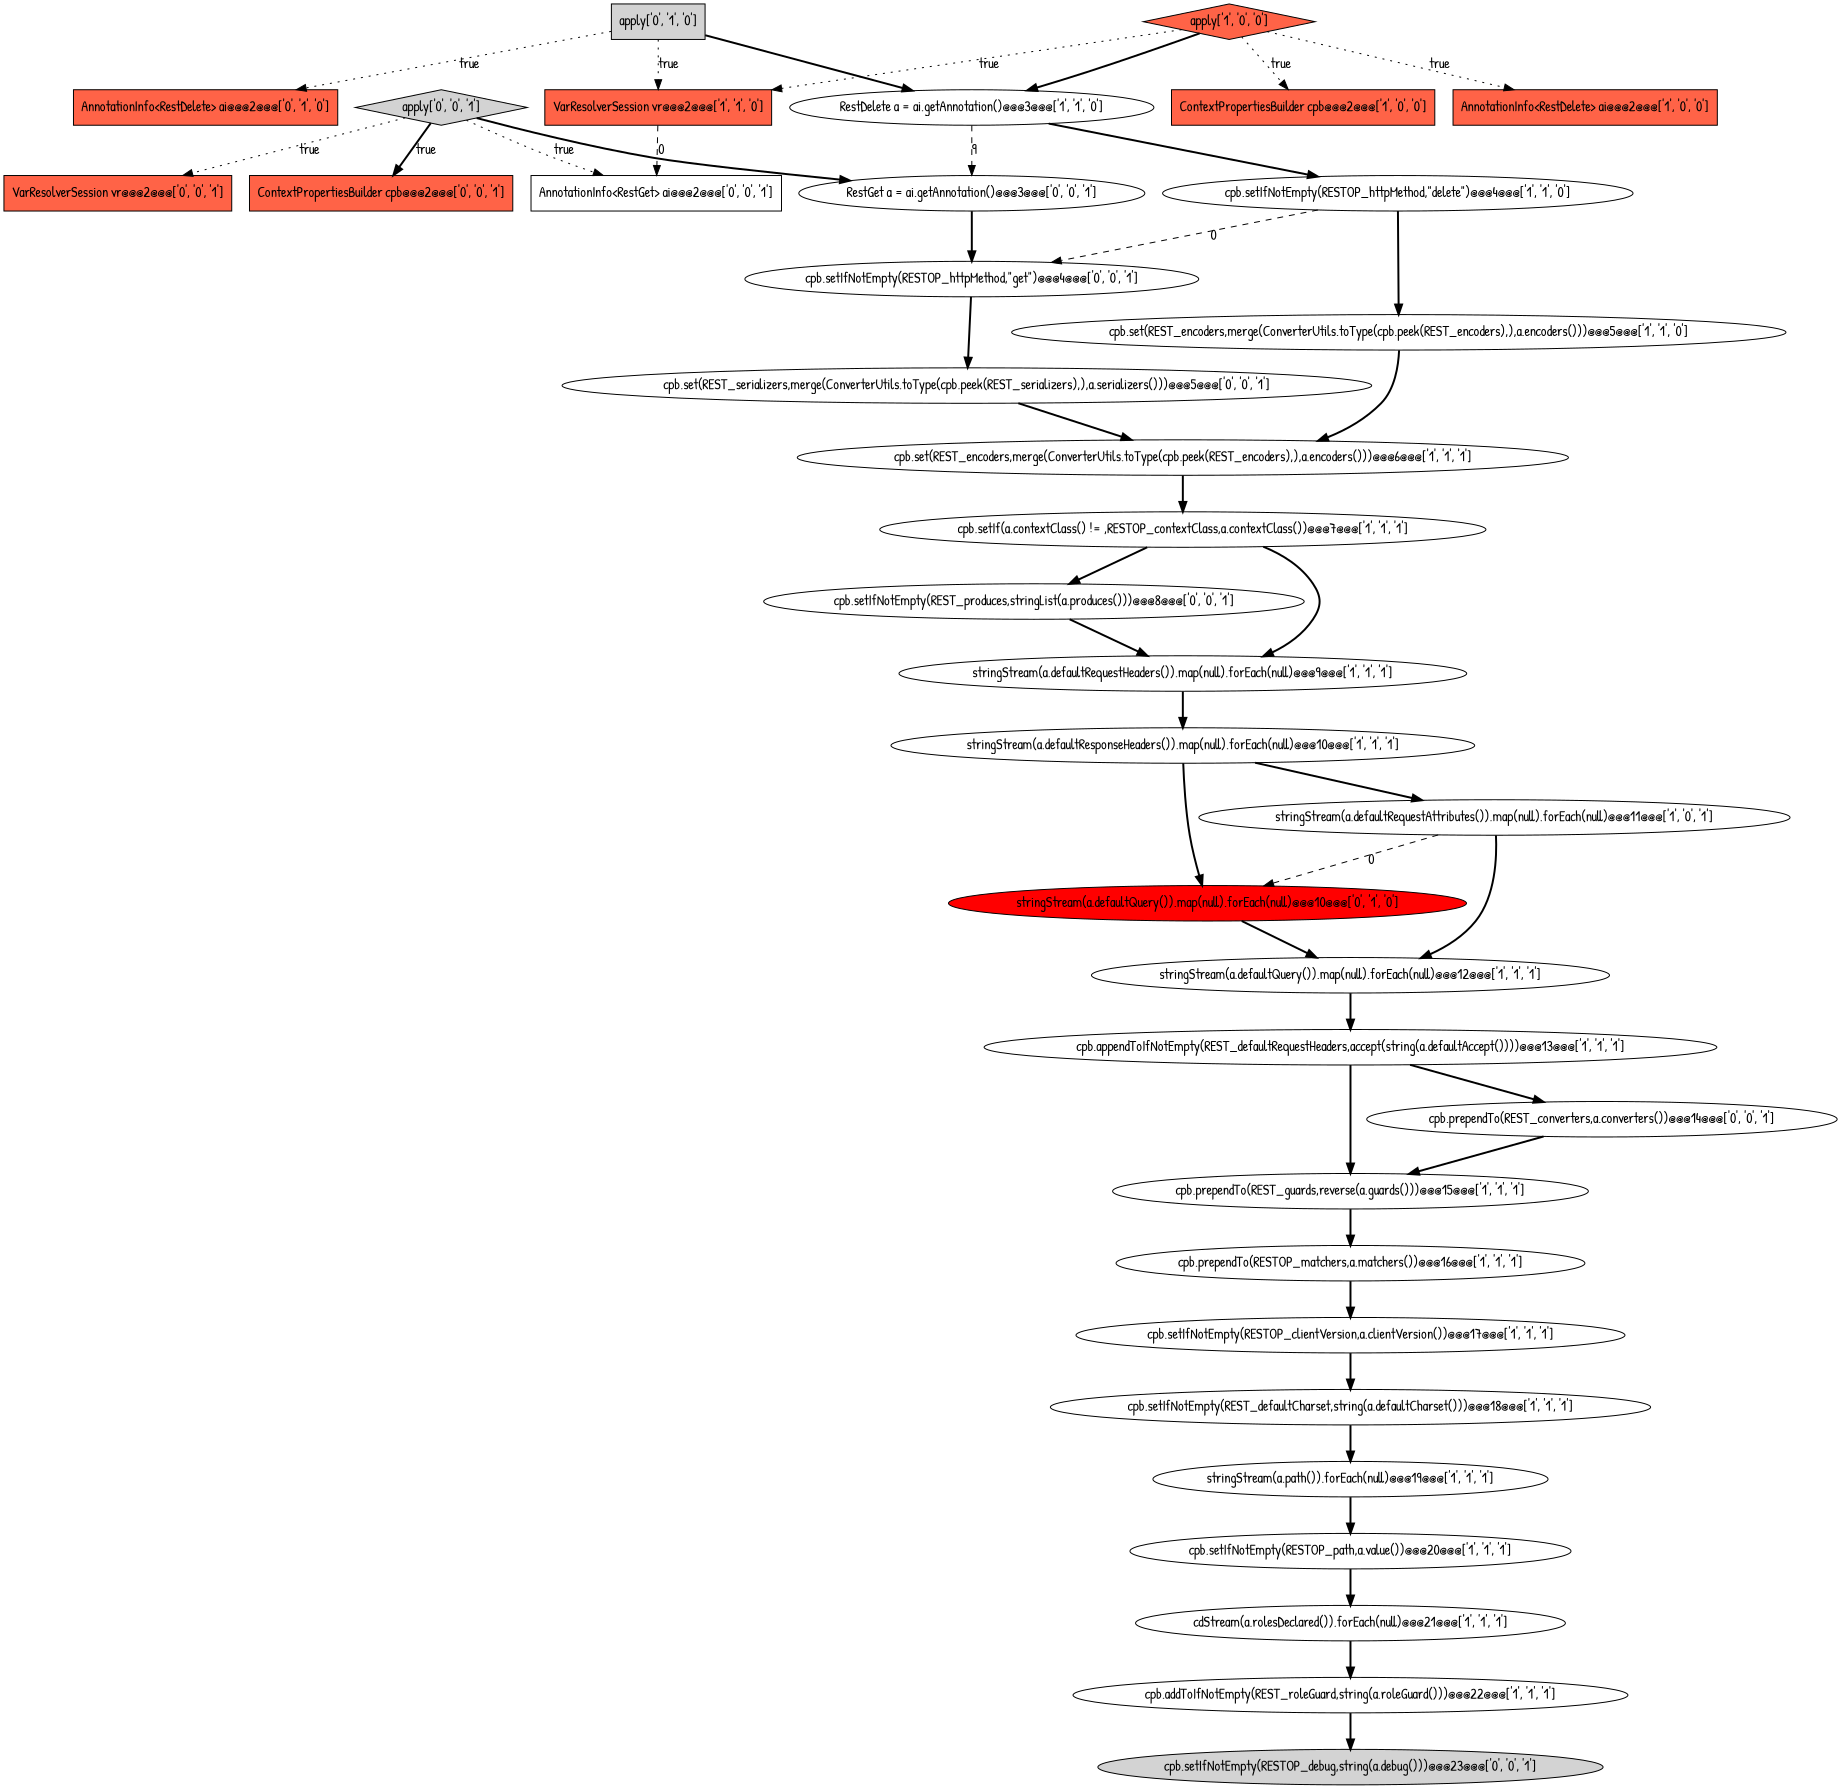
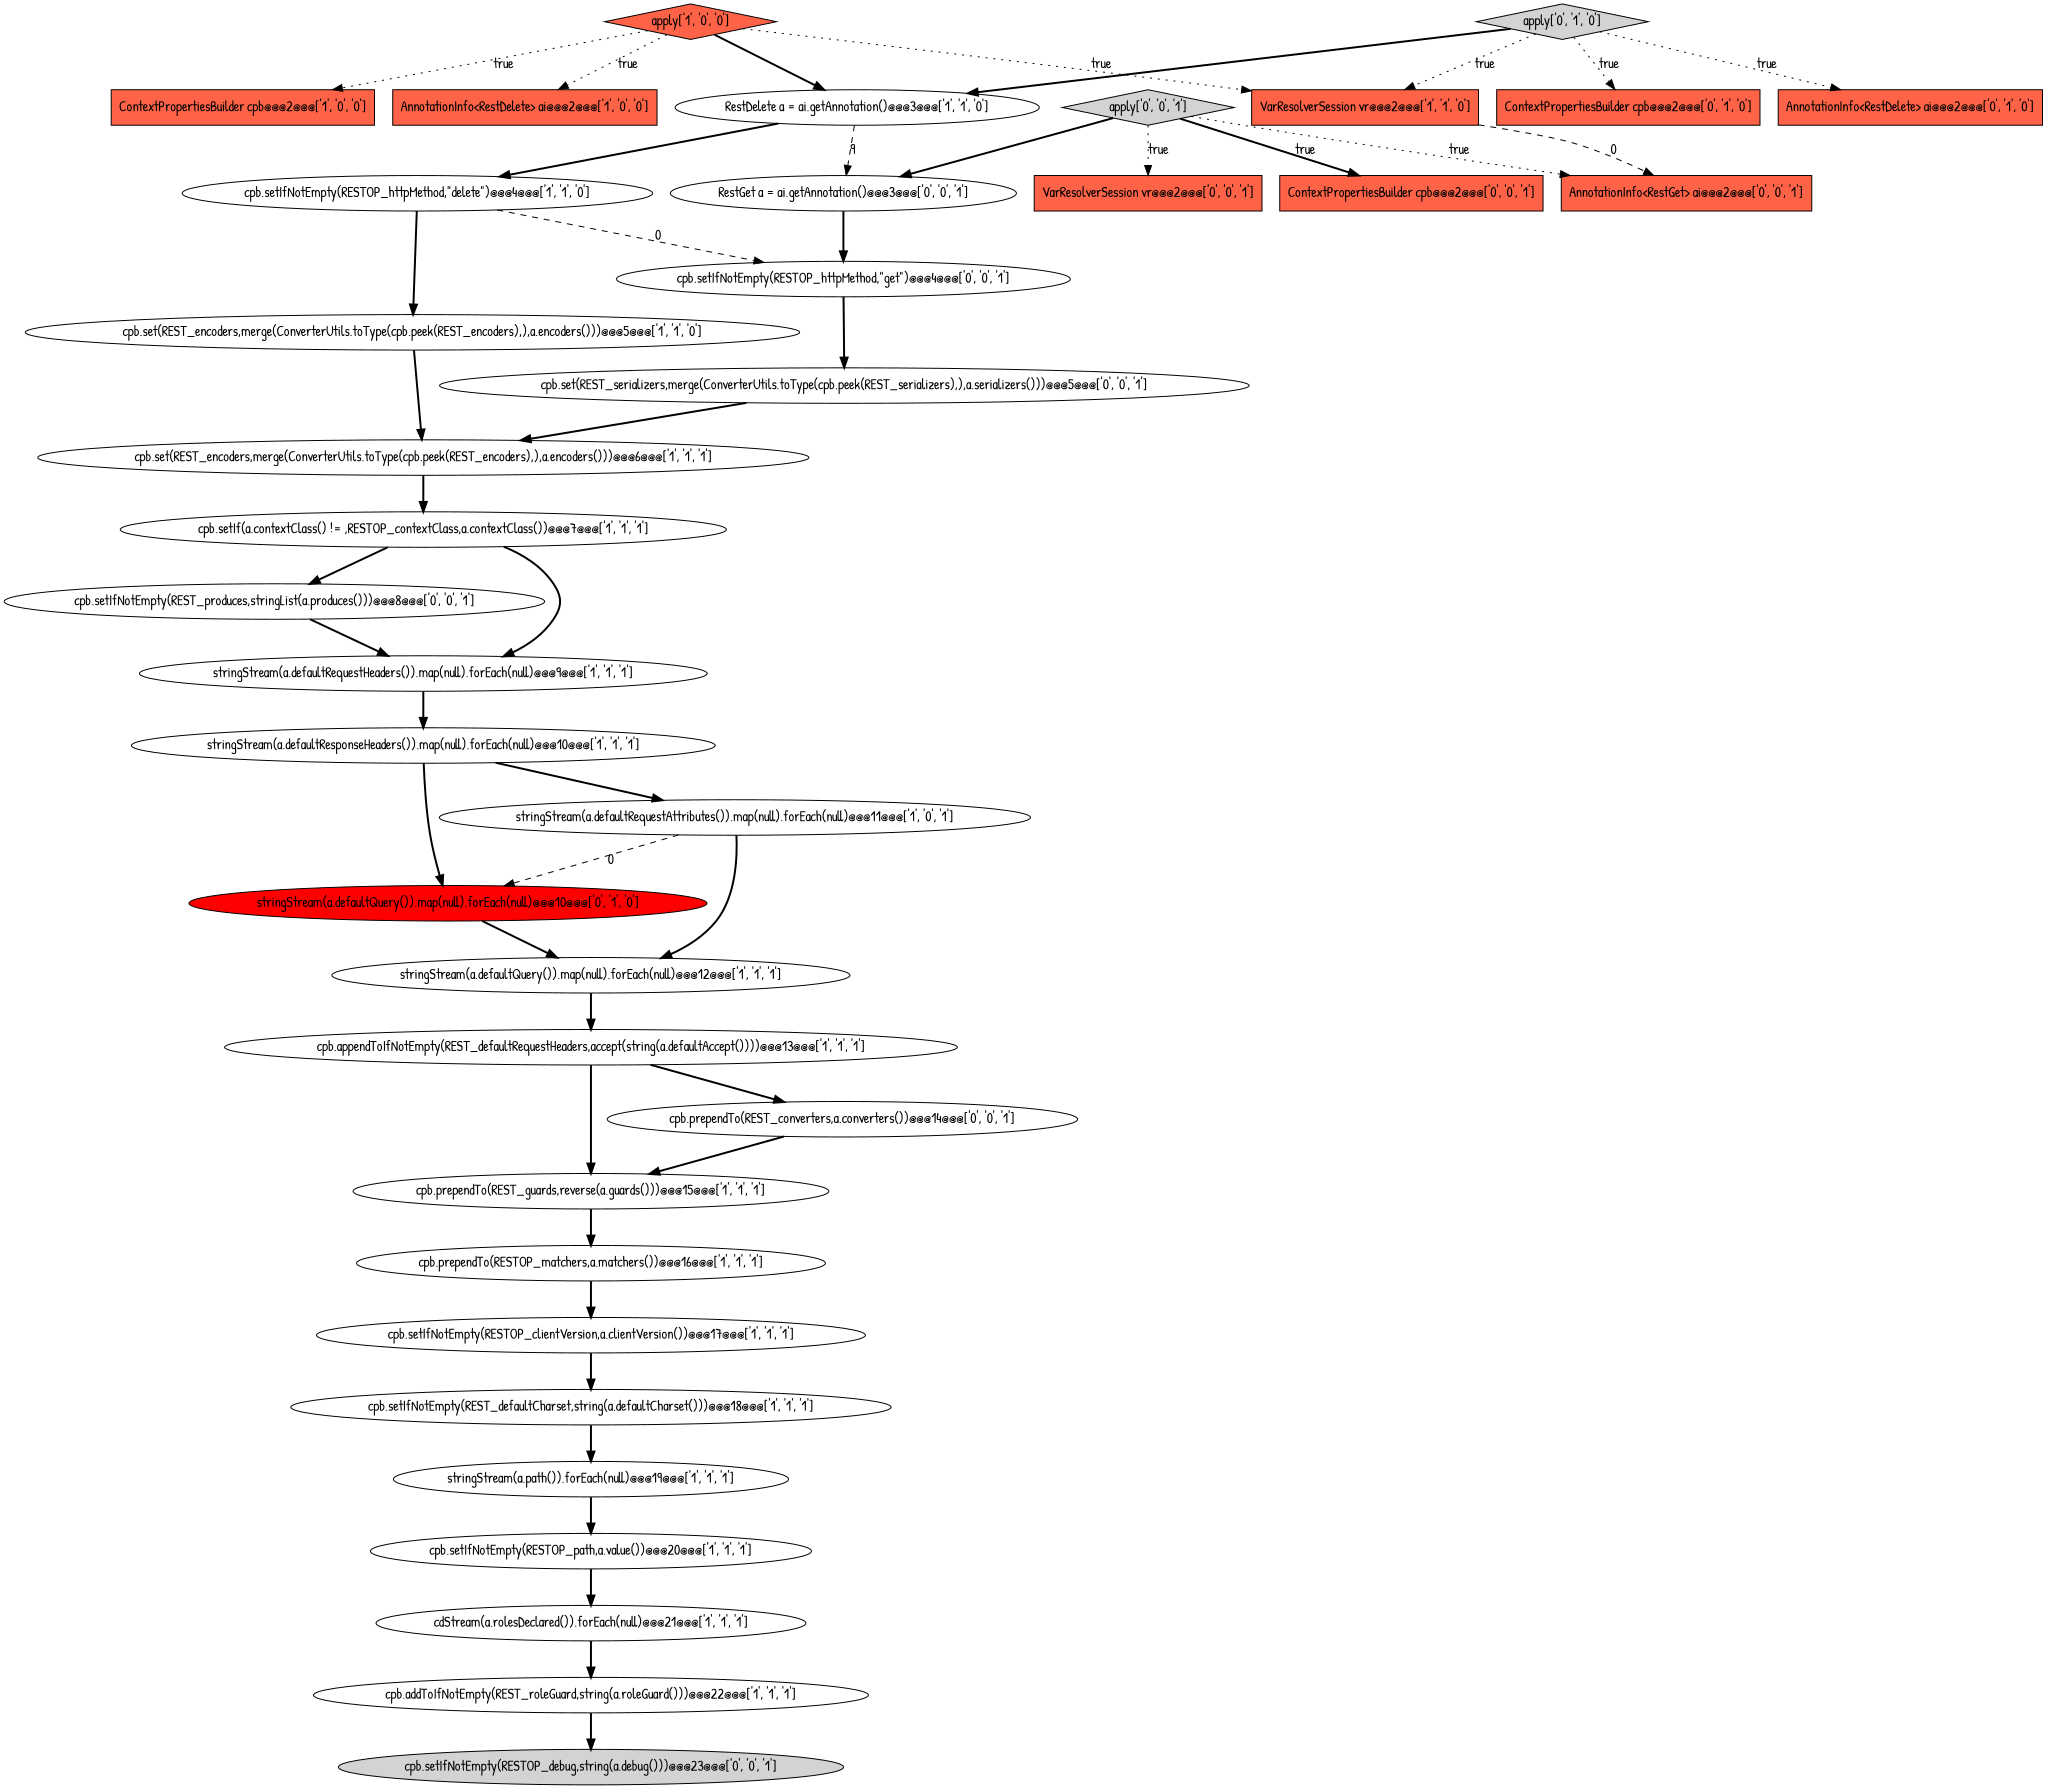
node "apply['0', '1', '0']": shape box -> diamond
node "ContextPropertiesBuilder cpb@@@2@@@['0', '1', '0']": added
node "AnnotationInfo<RestGet> ai@@@2@@@['0', '0', '1']": fillcolor white -> tomato
